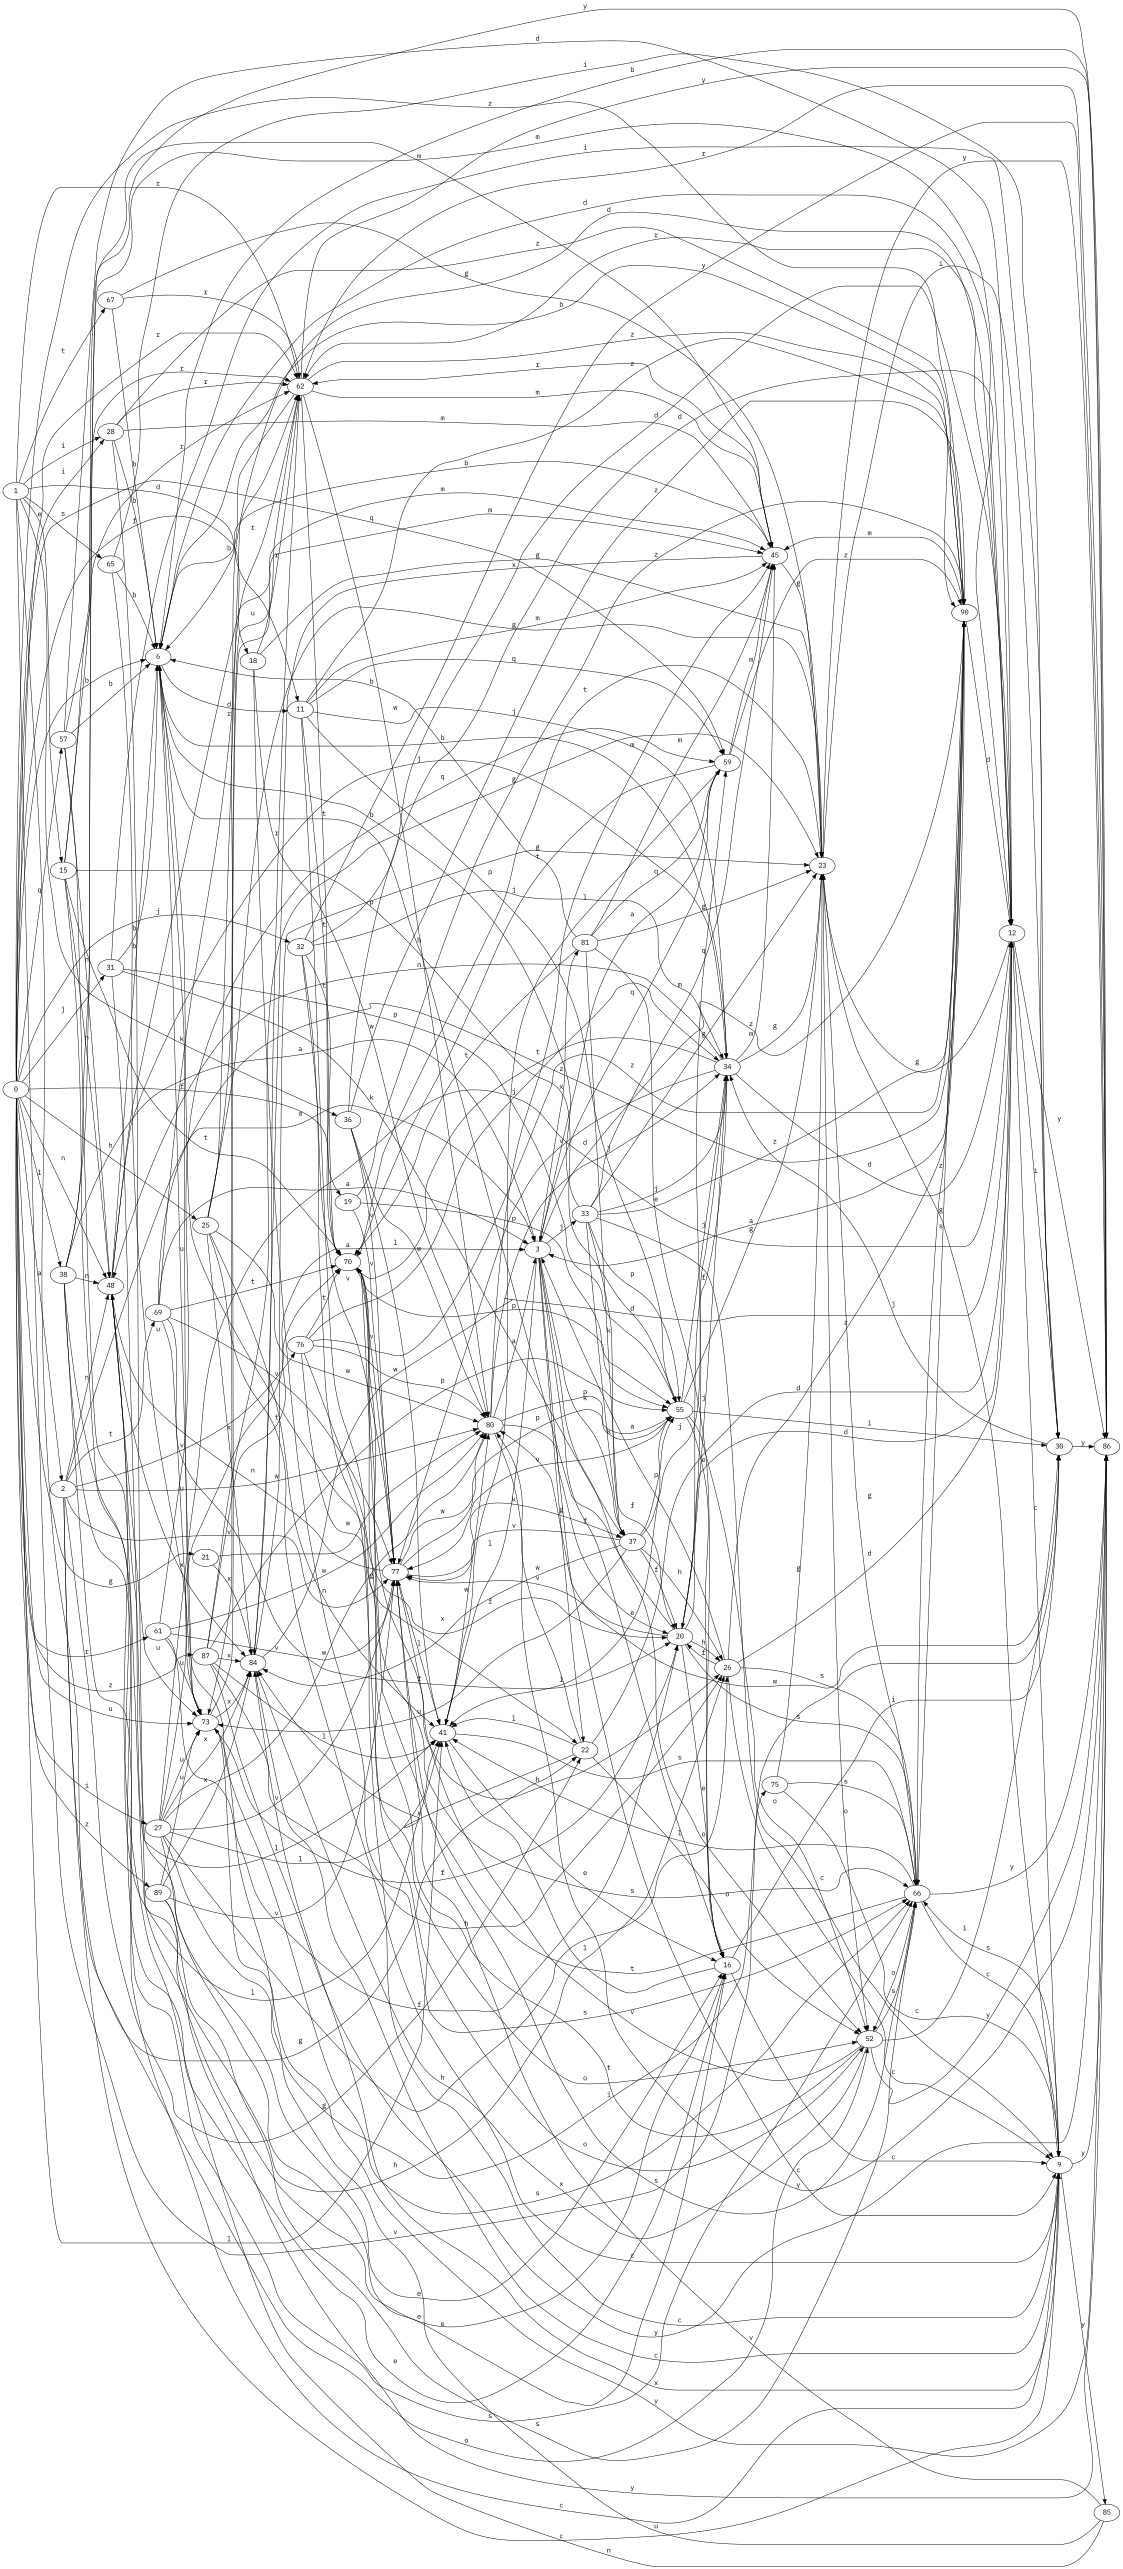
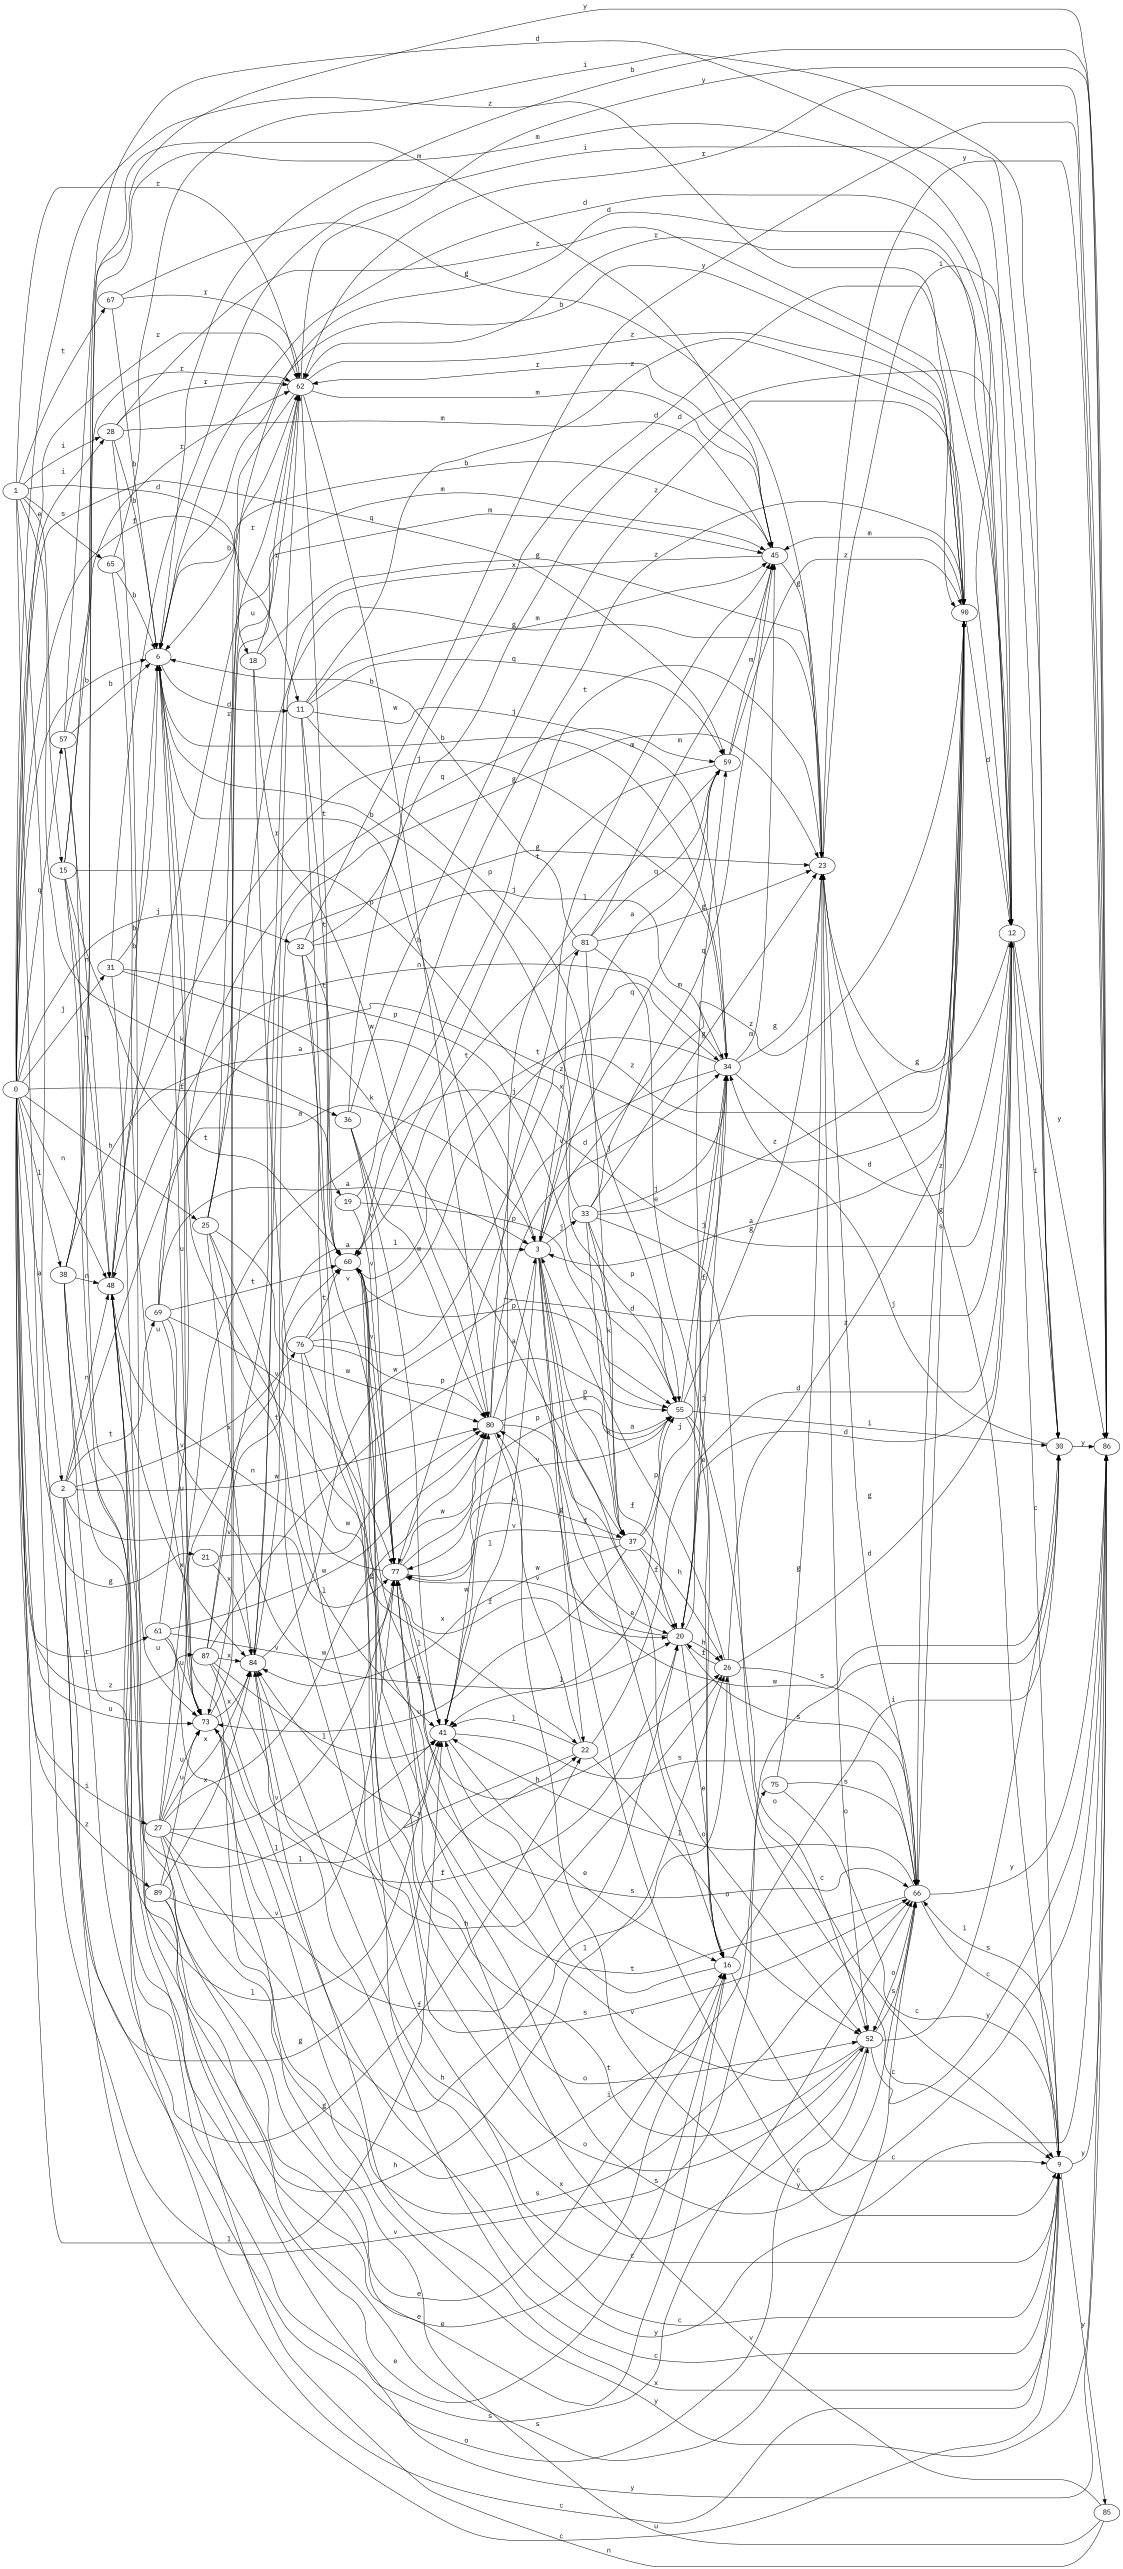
node "70": label "70" -> "60"
edge "25" -> "41": label "n" -> "l"
